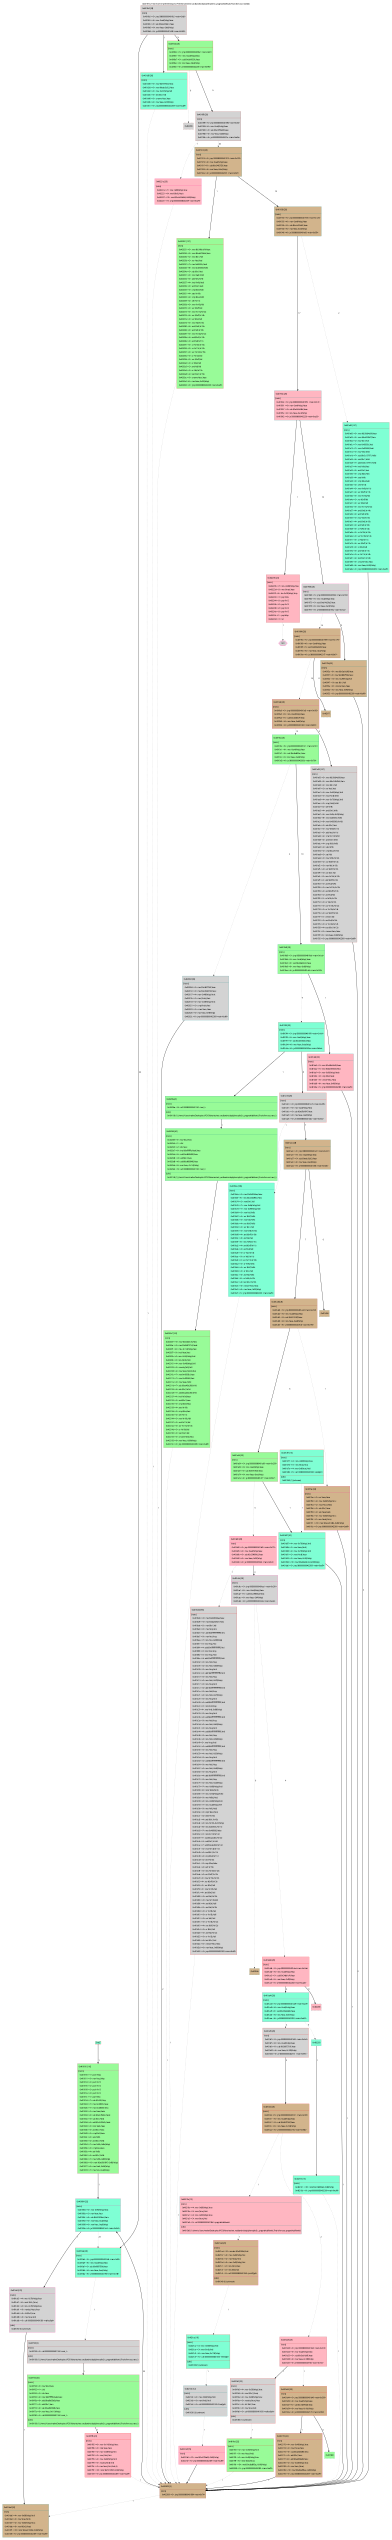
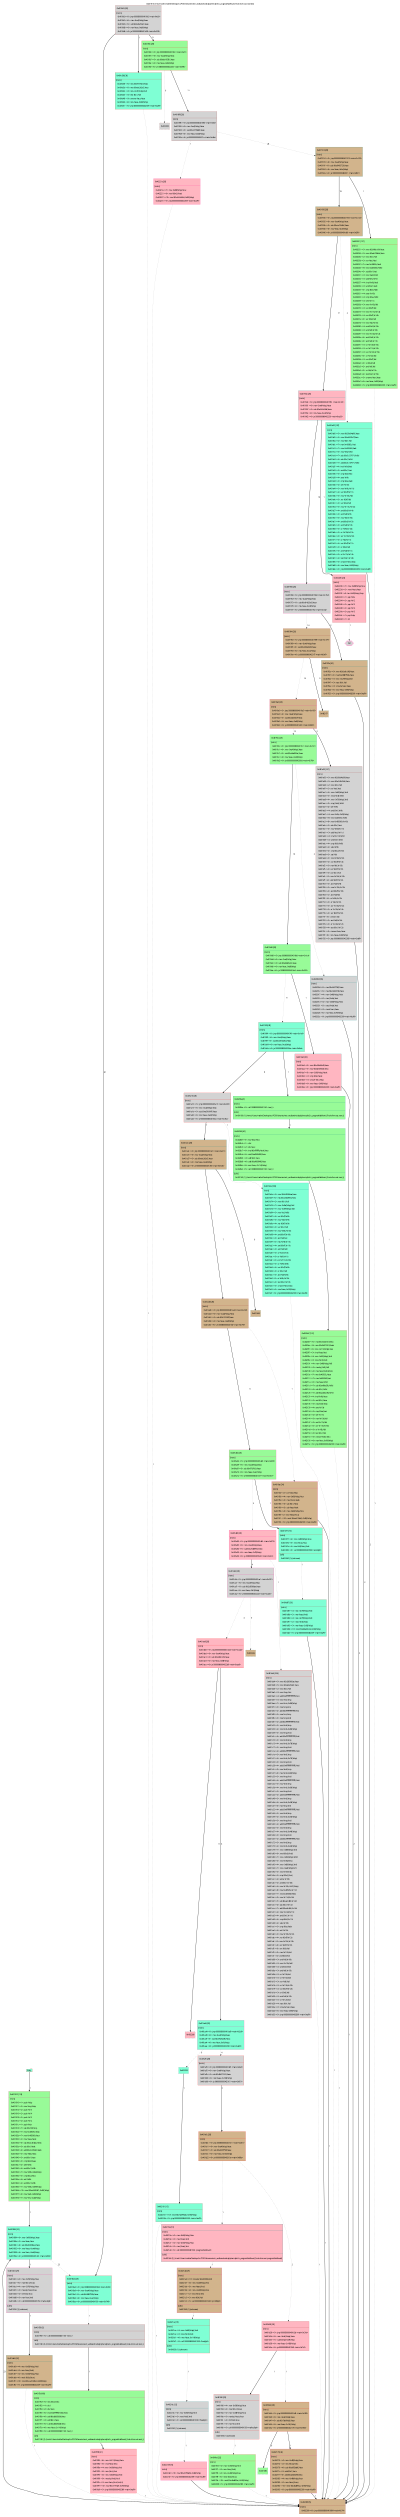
edge "0x401a64 [28]" -> "0x401d87 [30]": now "0x401a64 [28]" -> "0x401d77 [16]"
edge "0x402309 [5]" -> "0x401de0 [32]": reversed
